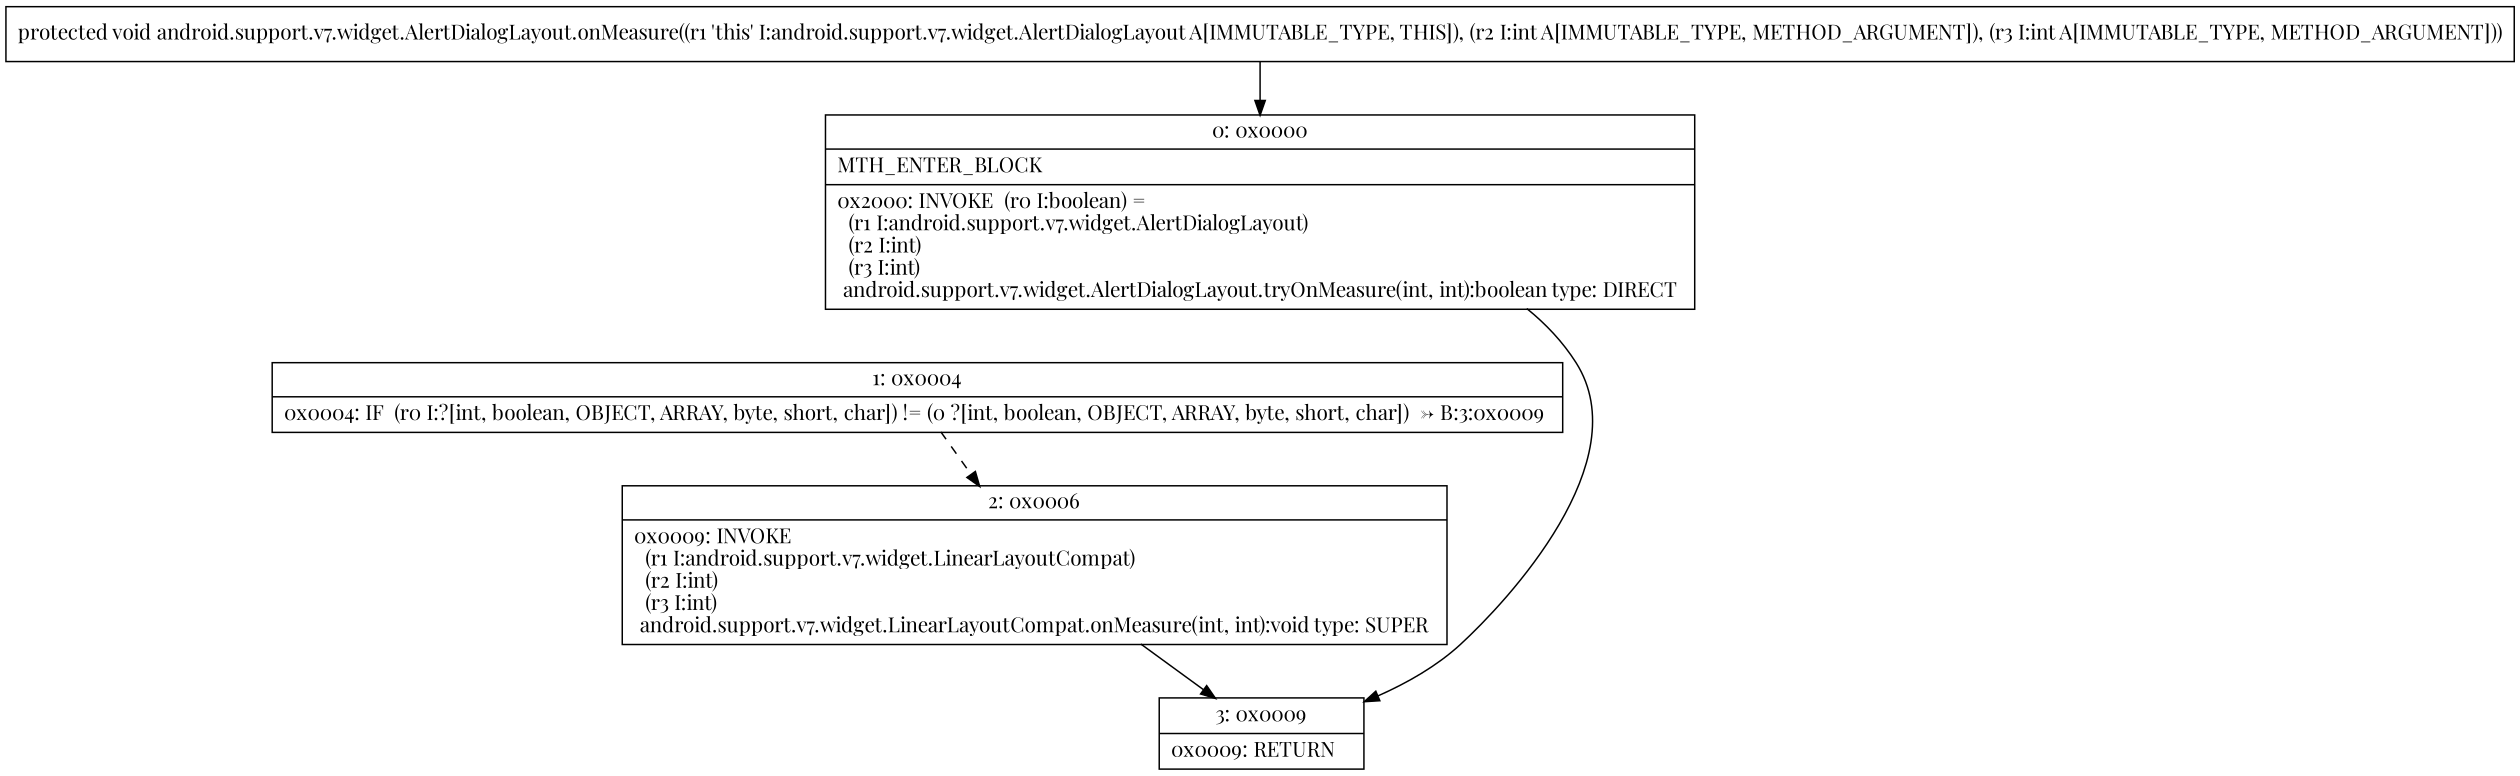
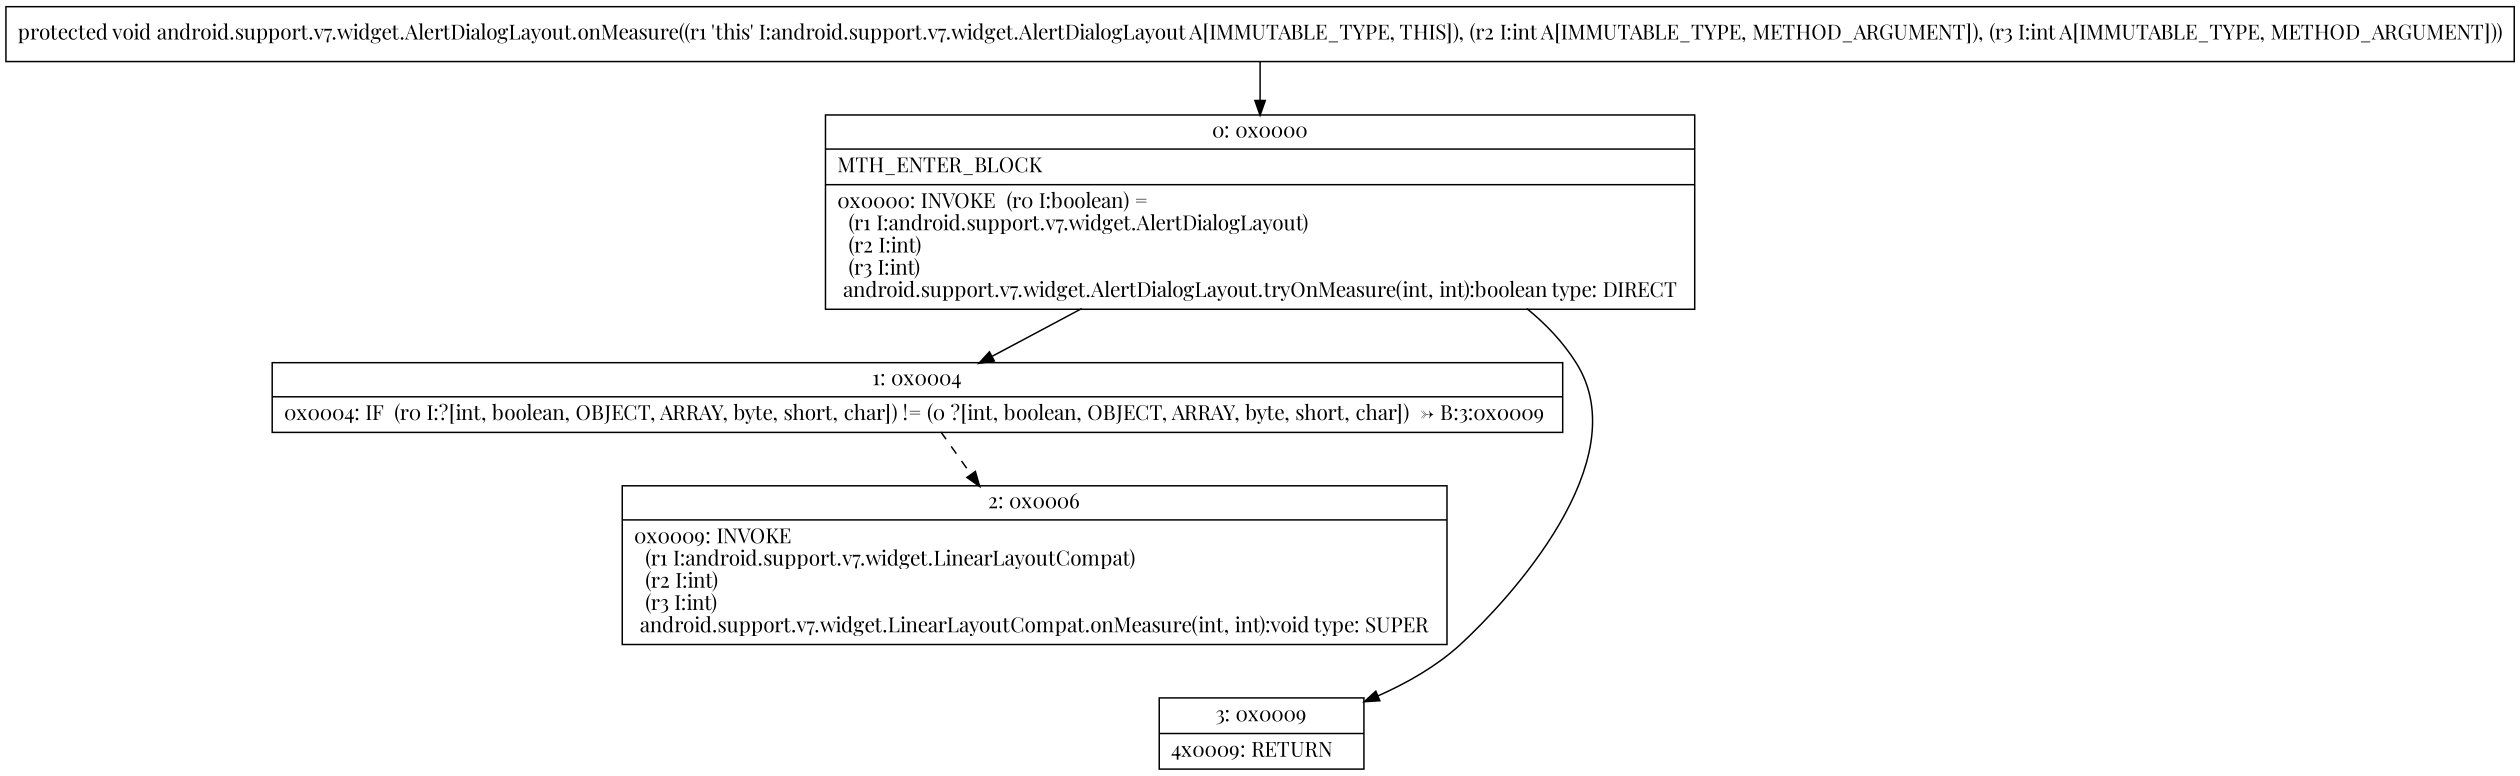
node "0: 0x0000": text "0x2000: INVOKE  (r0 I:boolean) =" -> "0x0000: INVOKE  (r0 I:boolean) ="
edge "0: 0x0000" -> "1: 0x0004": added
edge "2: 0x0006" -> "3: 0x0009": removed
node "3: 0x0009": text "0x0009: RETURN" -> "4x0009: RETURN"
